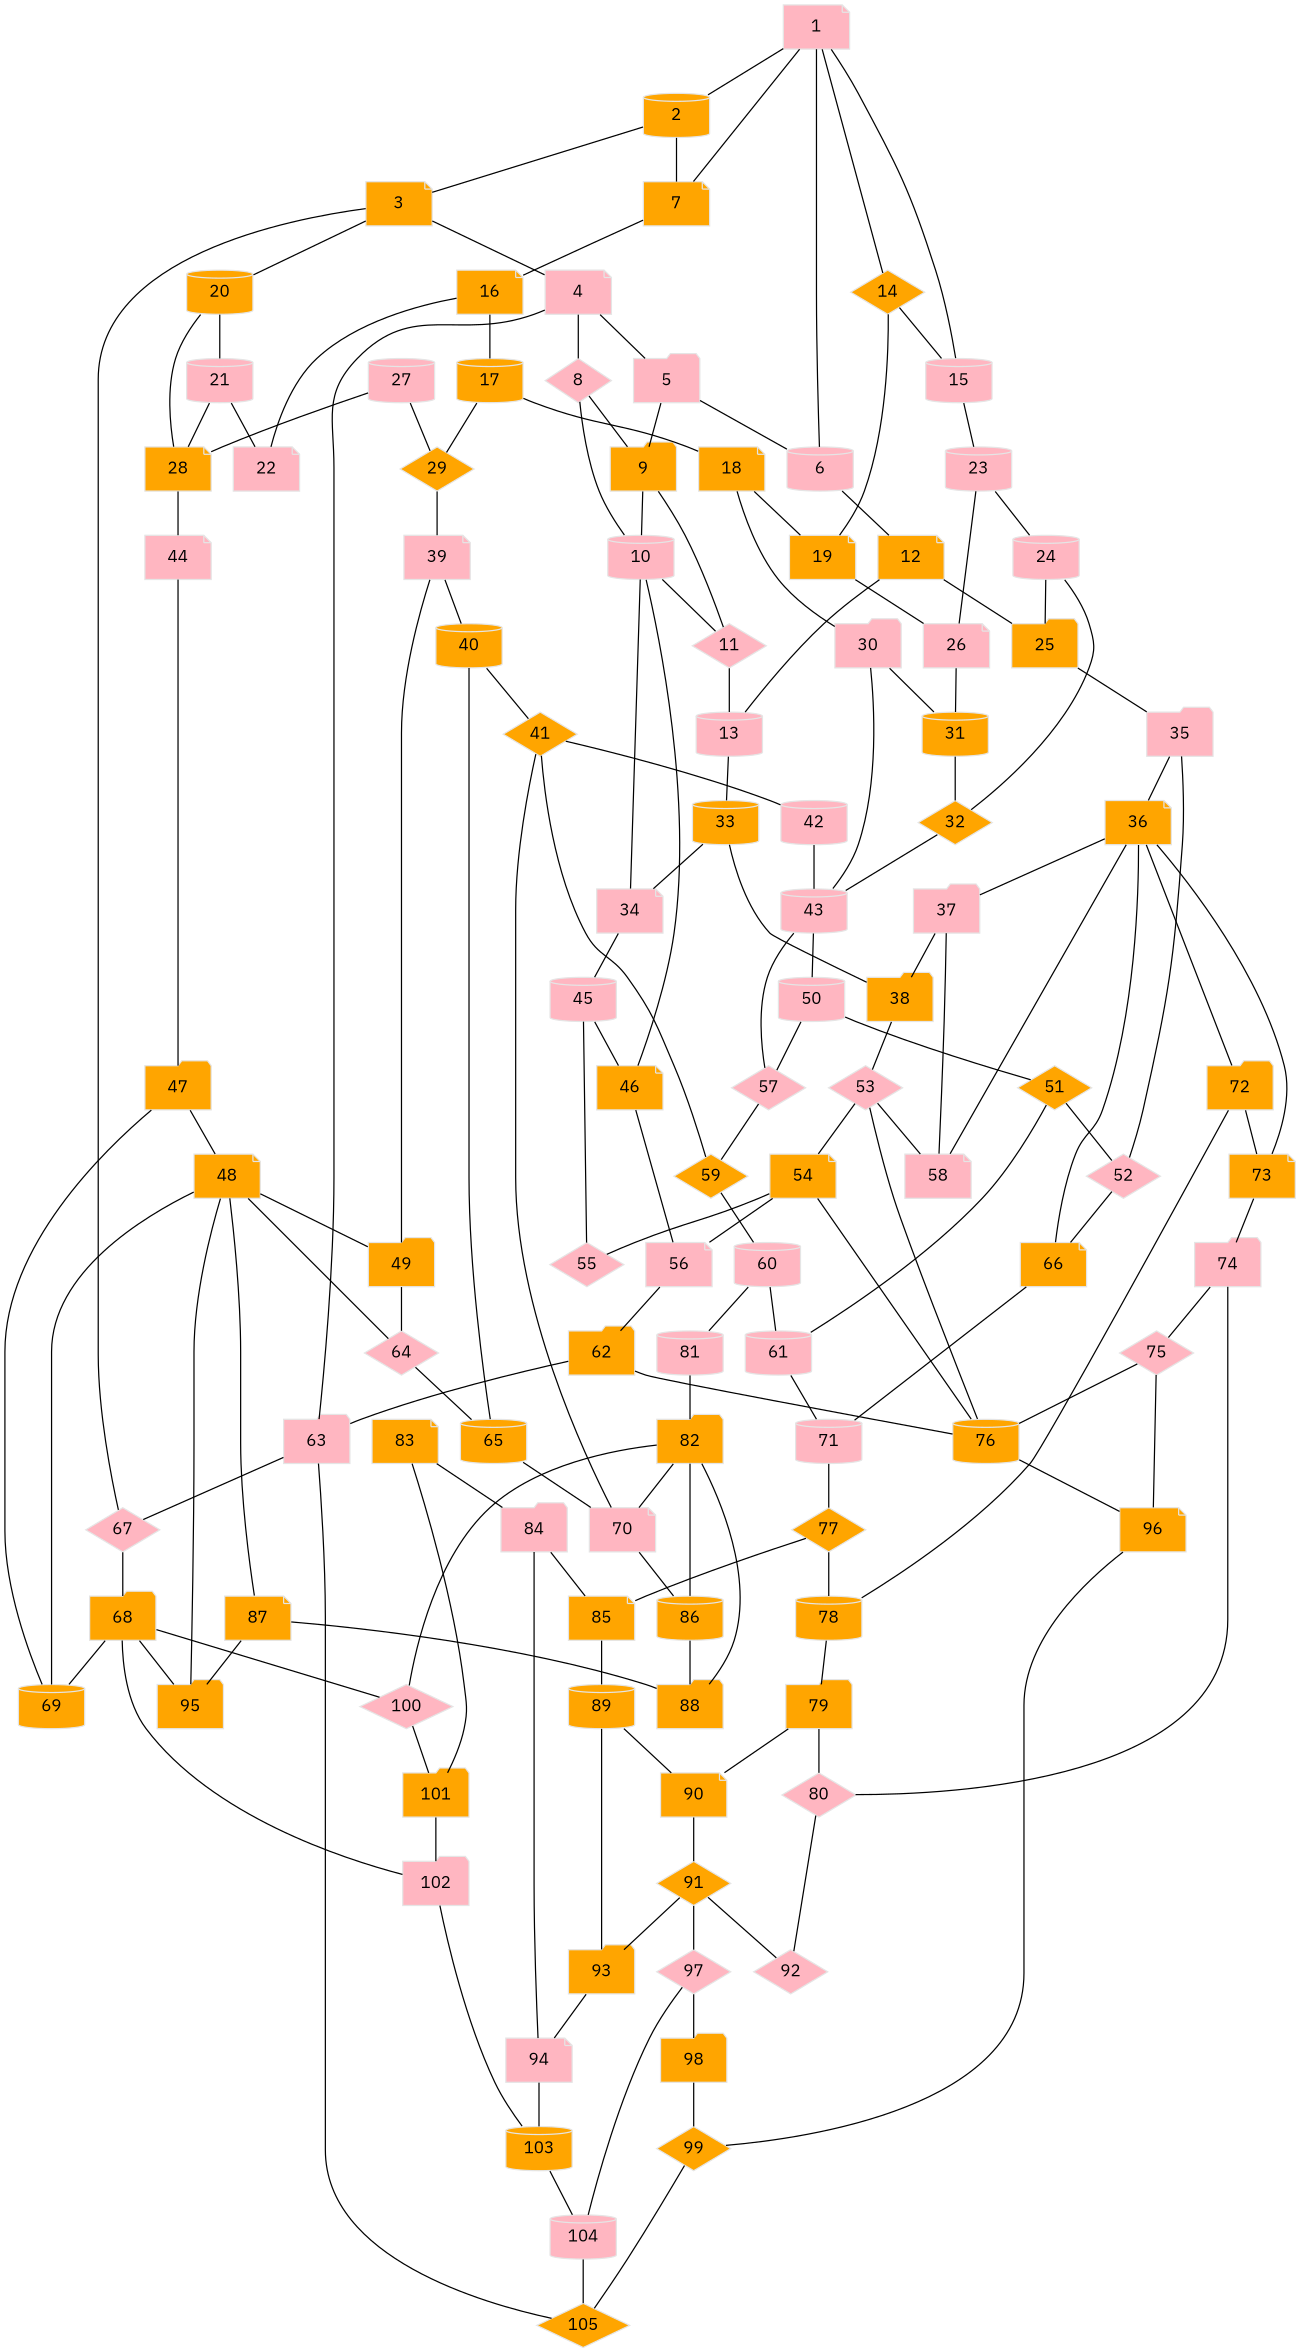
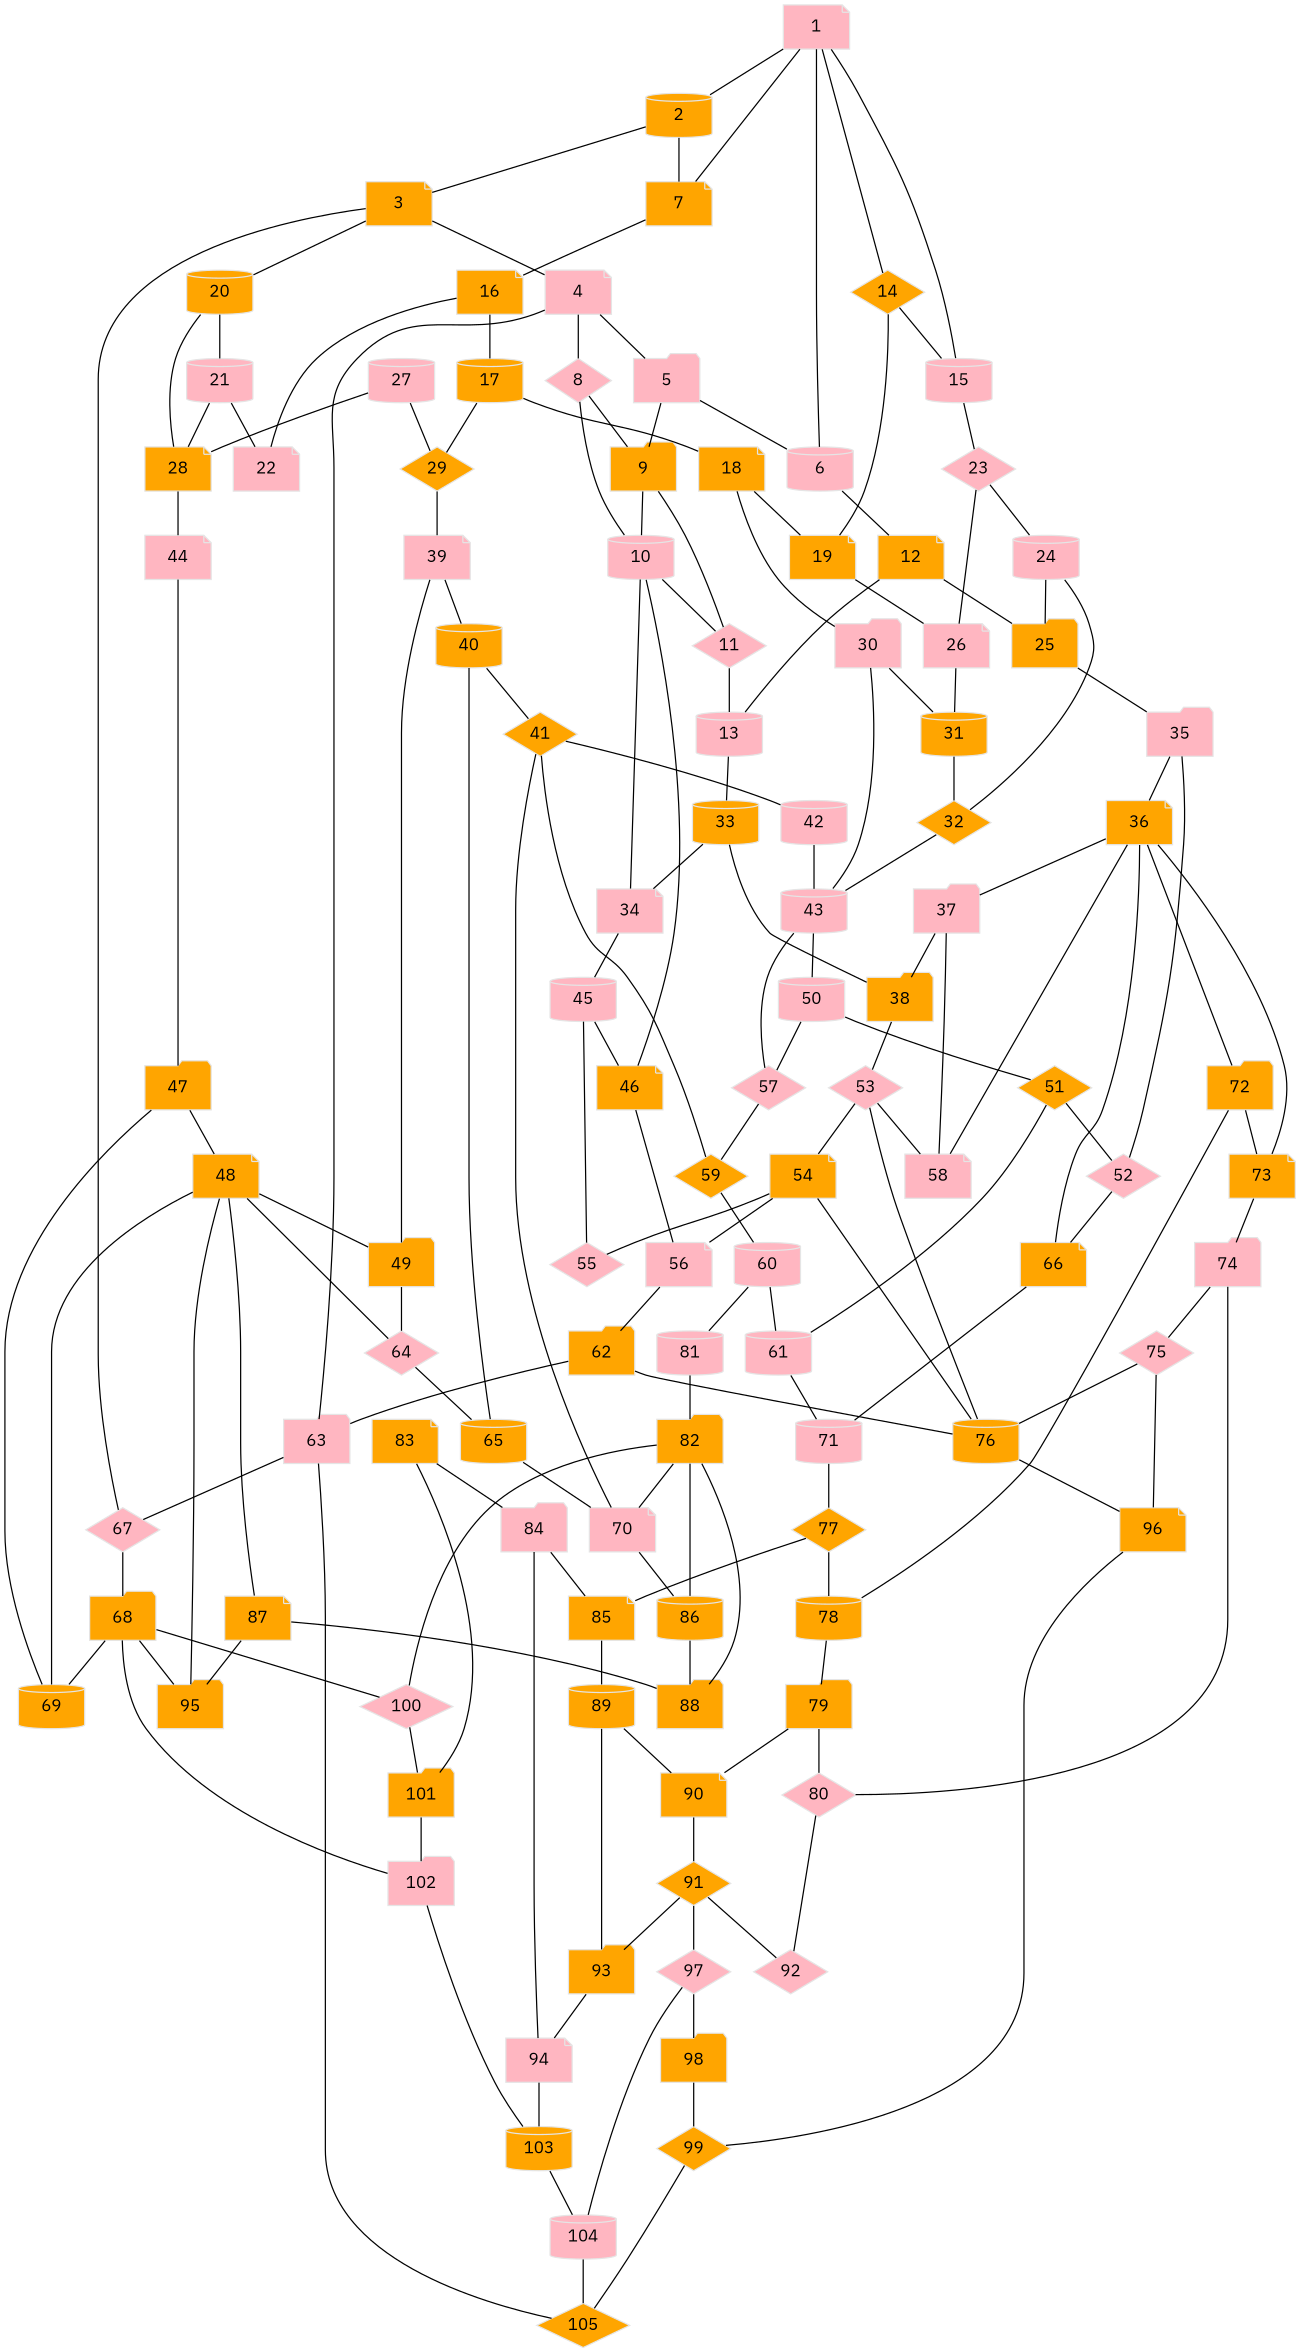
node "23": shape cylinder -> diamond
